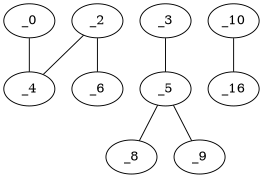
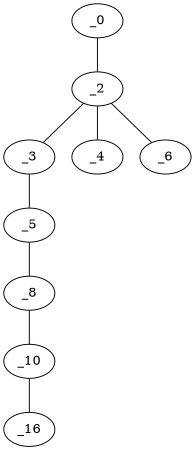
edge "_0" -- "_4": now "_0" -- "_2"
edge "_2" -- "_3": added
node "_9": removed
edge "_8" -- "_10": added
